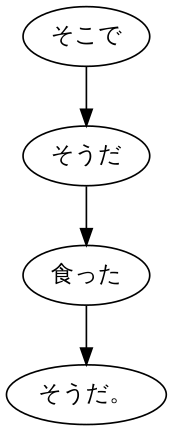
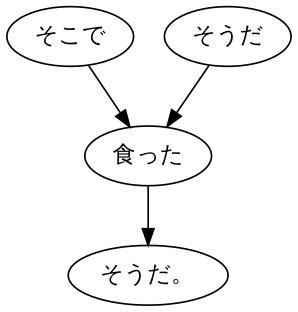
edge "そこで" -> "そうだ": now "そこで" -> "食った"
